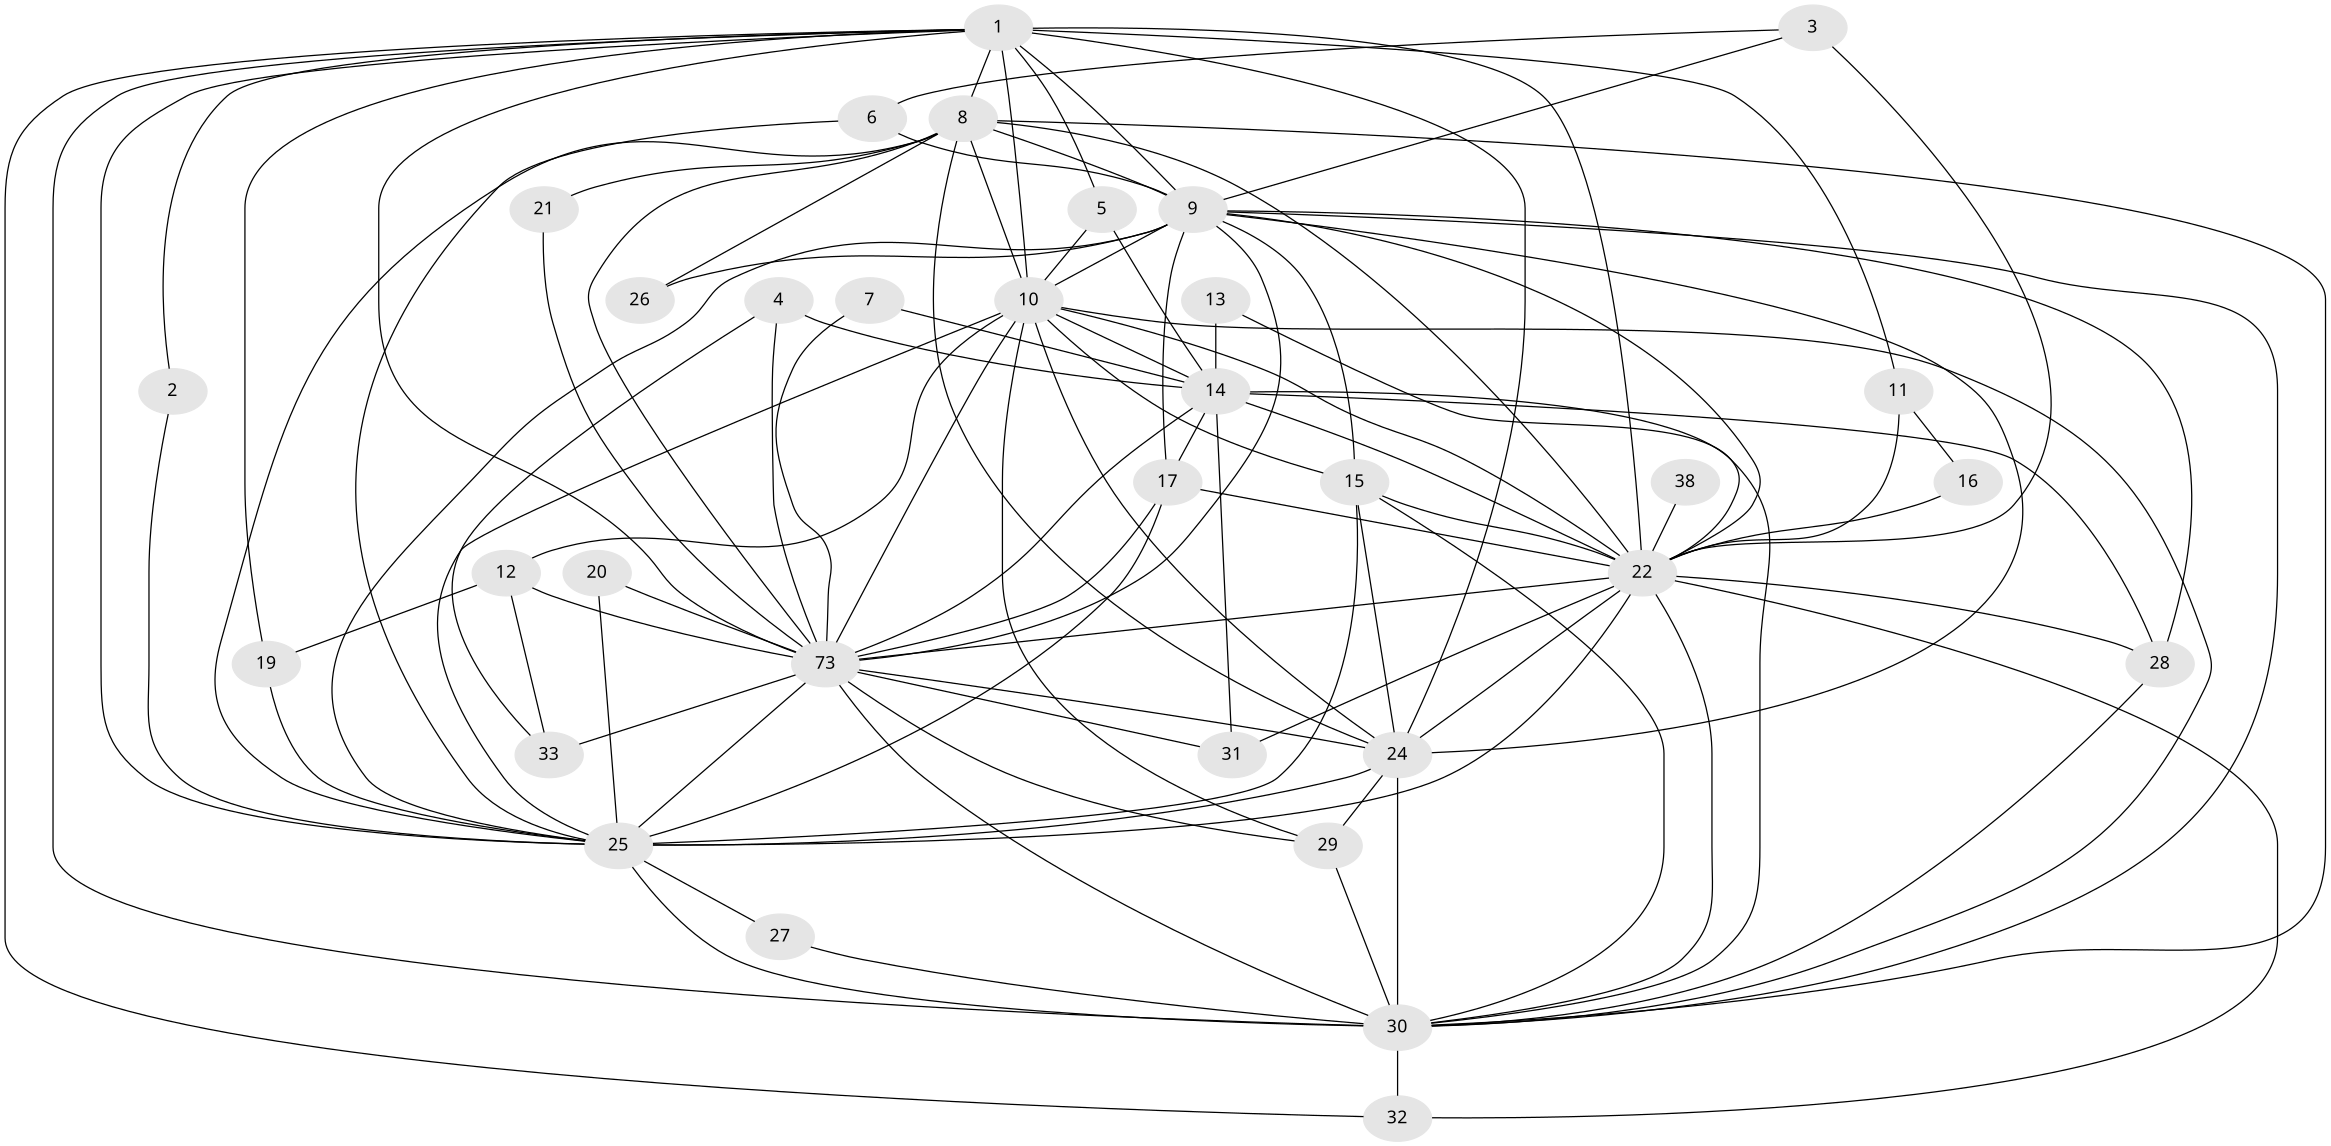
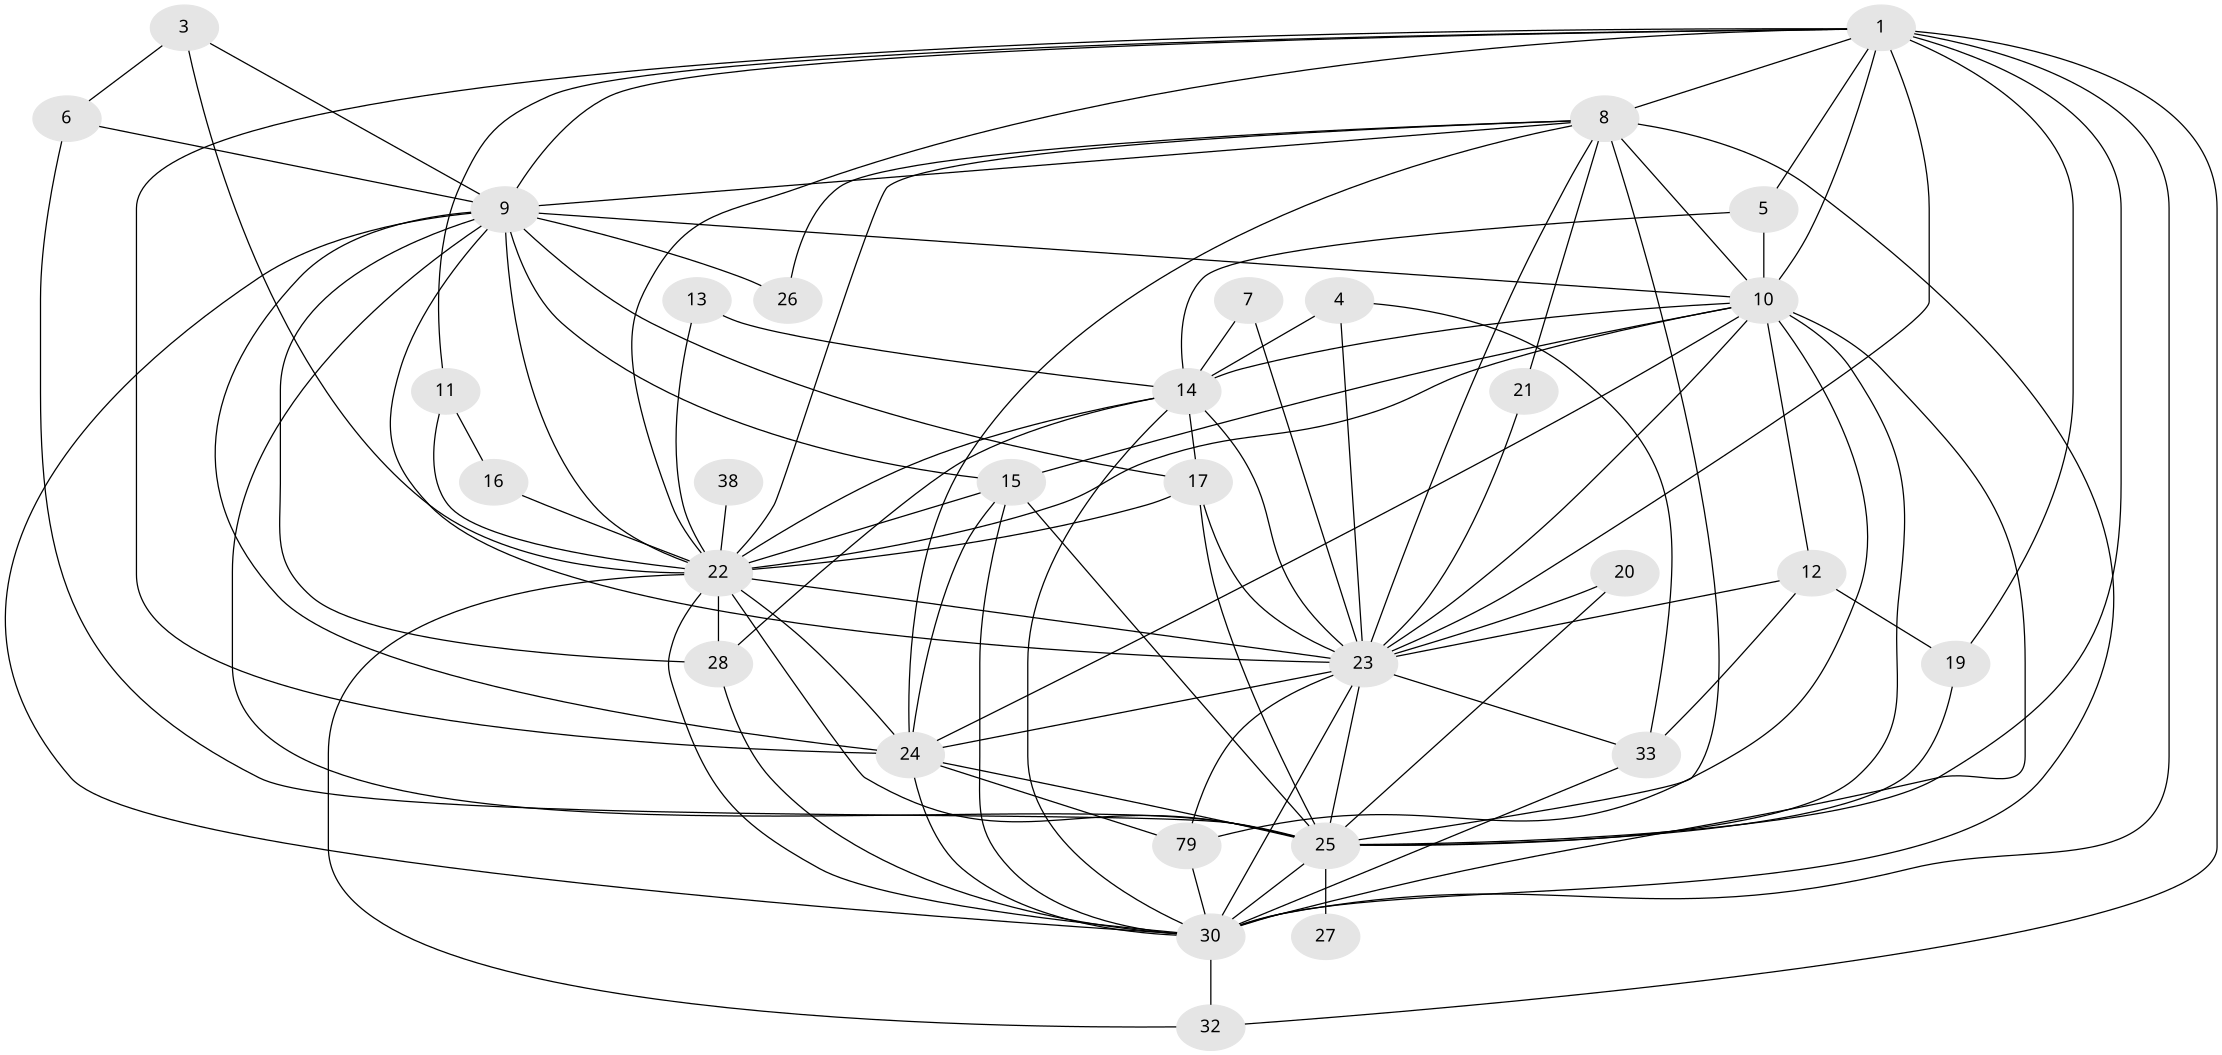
node "2": removed
node "73": label "73" -> "23"
node "31": removed
node "29": label "29" -> "79"
edge "27" -- "30": now "33" -- "30"
